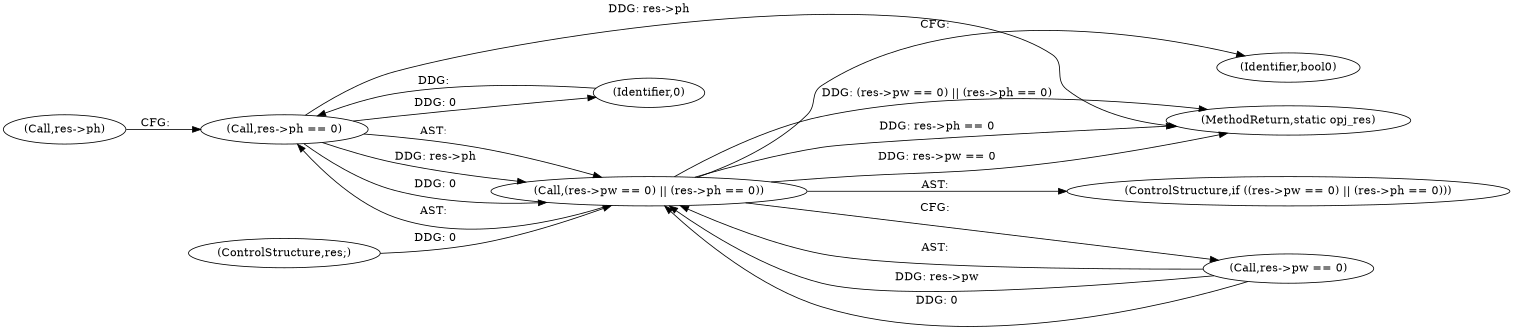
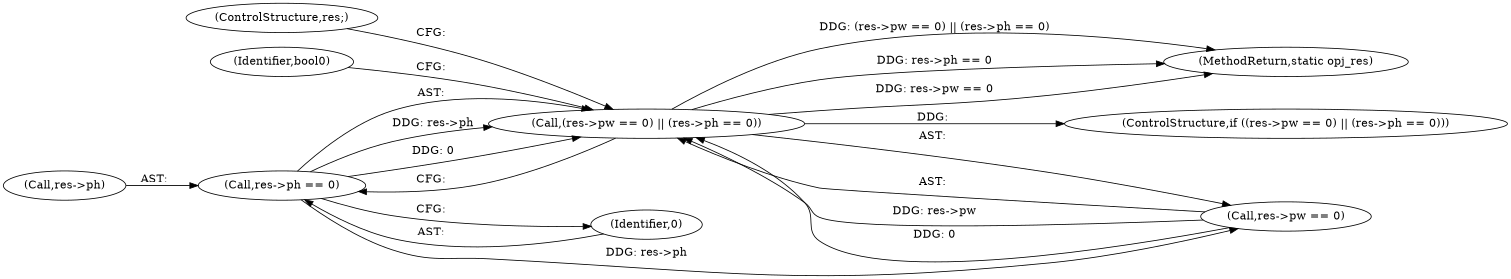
edge "(Call,res->ph == 0)" -> "(MethodReturn,static opj_res)": now "(Call,res->ph == 0)" -> "(Call,res->pw == 0)"
edge "(Call,(res->pw == 0) || (res->ph == 0))" -> "(Identifier,bool0)": reversed
edge "(Identifier,0)" -> "(Call,res->ph == 0)": label "DDG: " -> "AST: "
edge "(Call,res->ph == 0)" -> "(Identifier,0)": label "DDG: 0" -> "CFG: "
edge "(Call,res->ph)" -> "(Call,res->ph == 0)": label "CFG: " -> "AST: "
edge "(Call,(res->pw == 0) || (res->ph == 0))" -> "(ControlStructure,if ((res->pw == 0) || (res->ph == 0)))": label "AST: " -> "DDG: "
edge "(Call,(res->pw == 0) || (res->ph == 0))" -> "(Call,res->pw == 0)": label "CFG: " -> "AST: "
edge "(Call,(res->pw == 0) || (res->ph == 0))" -> "(Call,res->ph == 0)": label "AST: " -> "CFG: "
edge "(ControlStructure,res;)" -> "(Call,(res->pw == 0) || (res->ph == 0))": label "DDG: 0" -> "CFG: "
